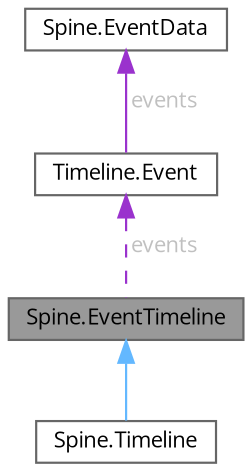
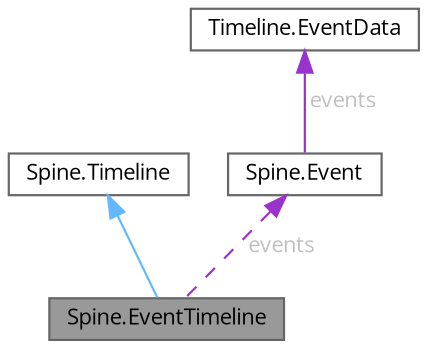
node "Spine.EventData": label "Spine.EventData" -> "Timeline.EventData"
node "Timeline.Event": label "Timeline.Event" -> "Spine.Event"
edge "Spine.Timeline" -> "Spine.EventTimeline": reversed
